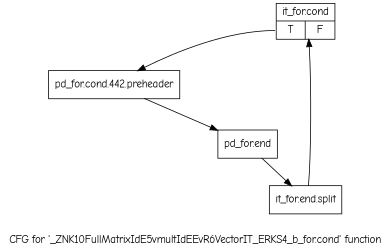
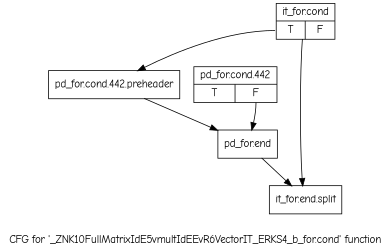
node "pd_for.cond.442": added
edge "it_for.end.split" -> "it_for.cond": reversed
